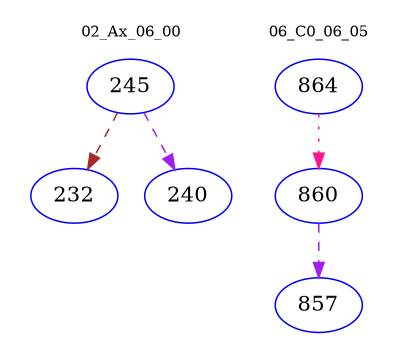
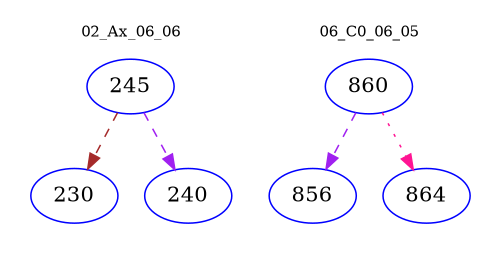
cluster "02_Ax_06_00": label "02_Ax_06_00" -> "02_Ax_06_06"
edge "864" -> "860": reversed
node "232": label "232" -> "230"
node "857": label "857" -> "856"
